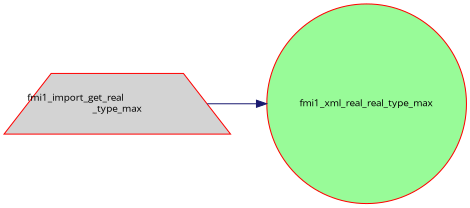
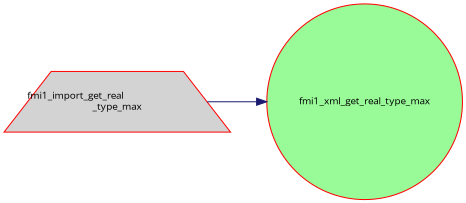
node "fmi1_xml_real_real_type_max": label "fmi1_xml_real_real_type_max" -> "fmi1_xml_get_real_type_max"
